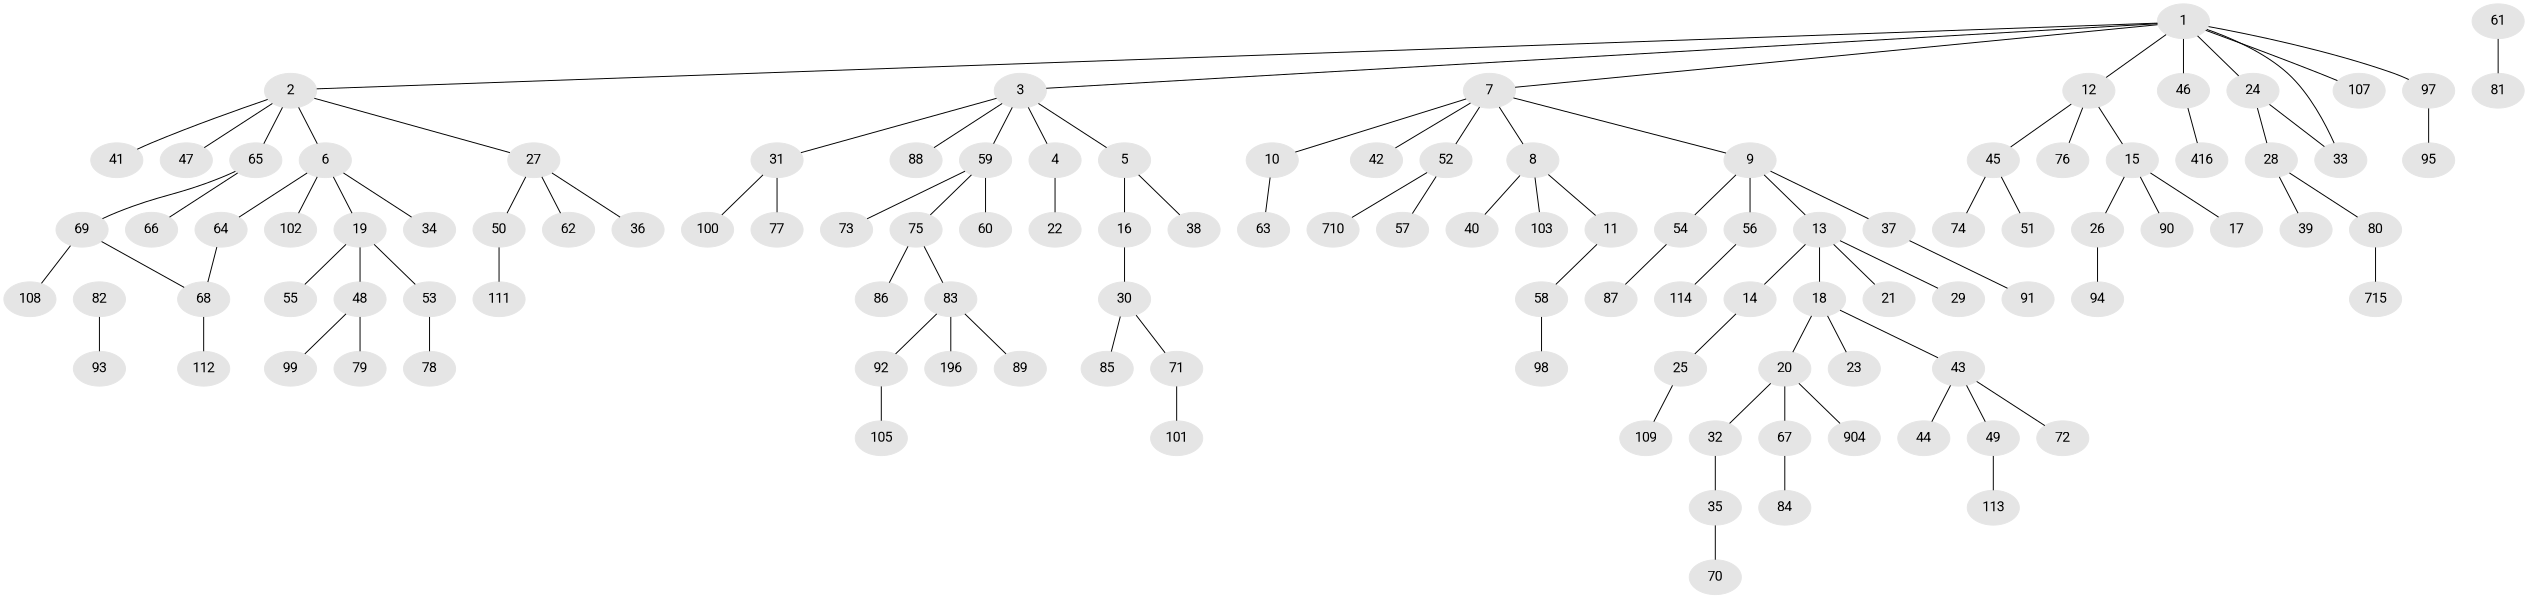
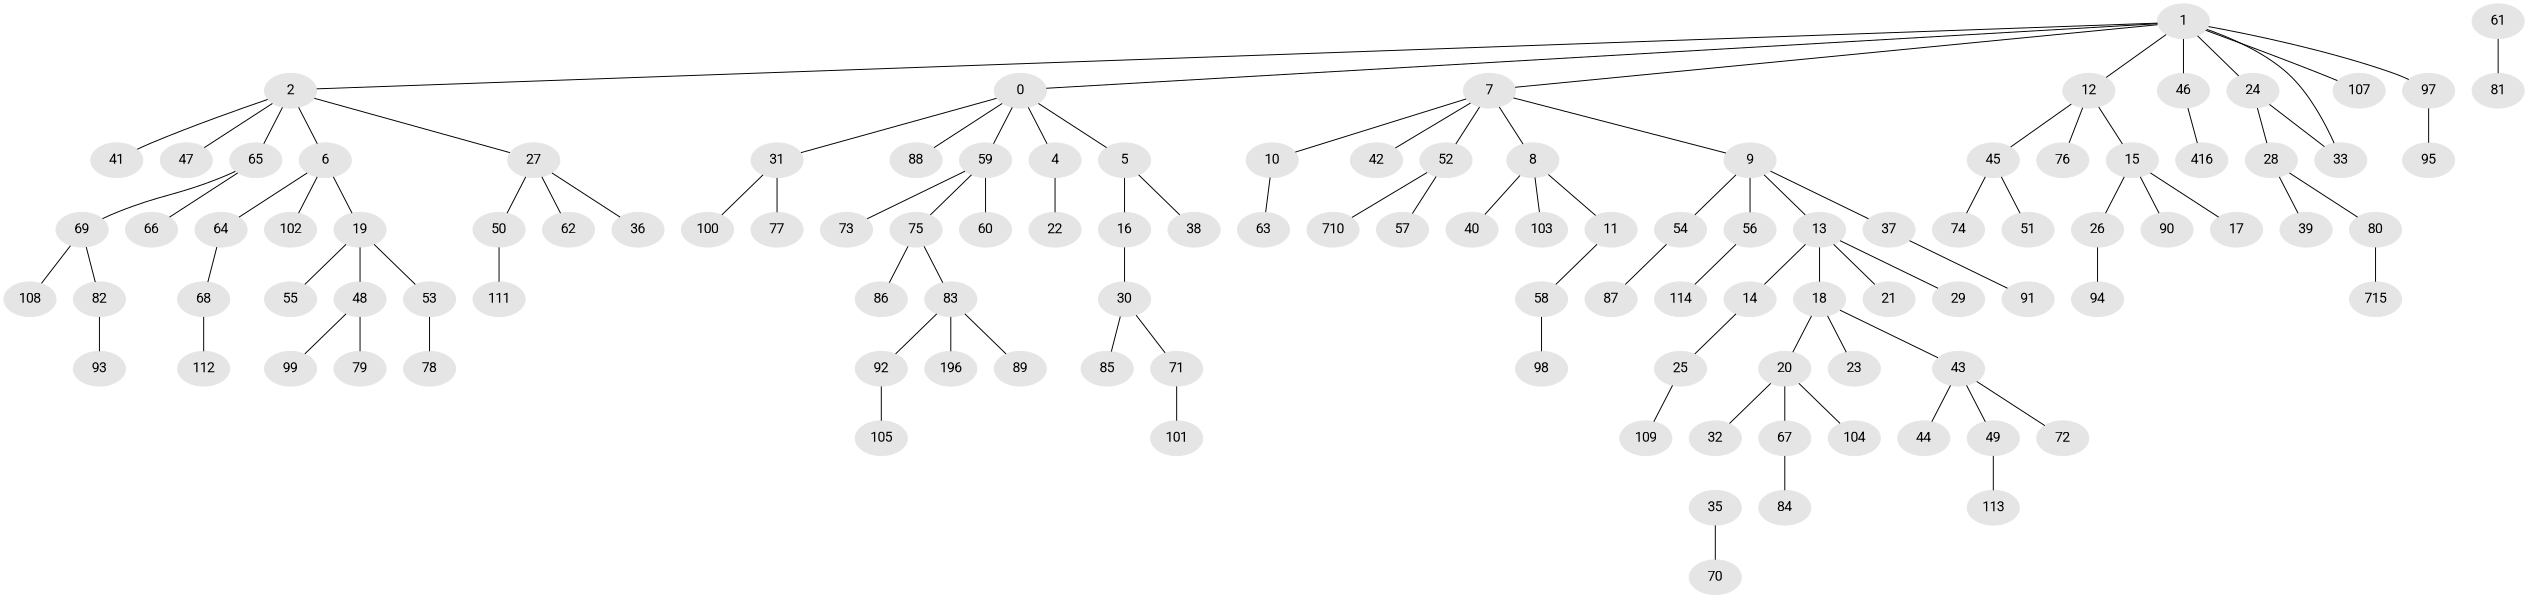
node "3": label "3" -> "0"
node "34": removed
edge "69" -- "68": now "69" -- "82"
node "904": label "904" -> "104"
edge "32" -- "35": removed
